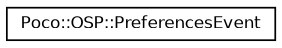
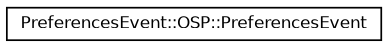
node "Poco::OSP::PreferencesEvent": label "Poco::OSP::PreferencesEvent" -> "PreferencesEvent::OSP::PreferencesEvent"
